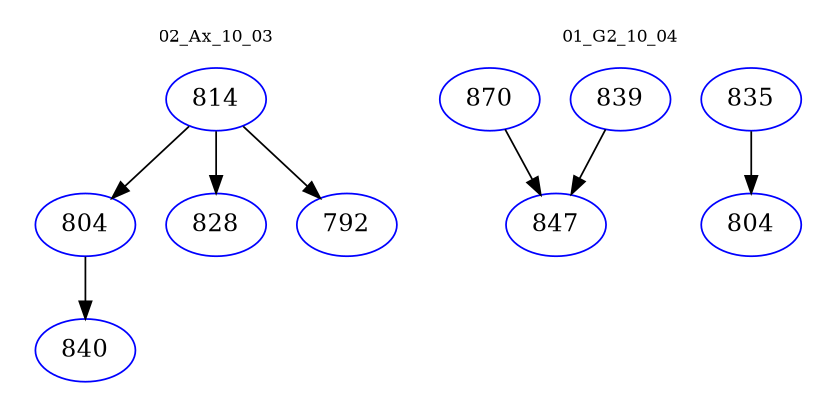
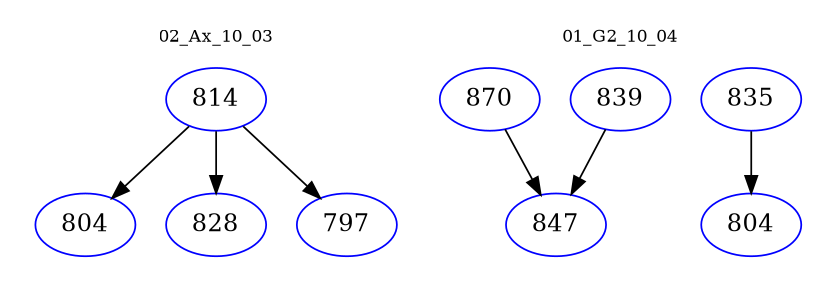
node "792": label "792" -> "797"
node "840": removed
